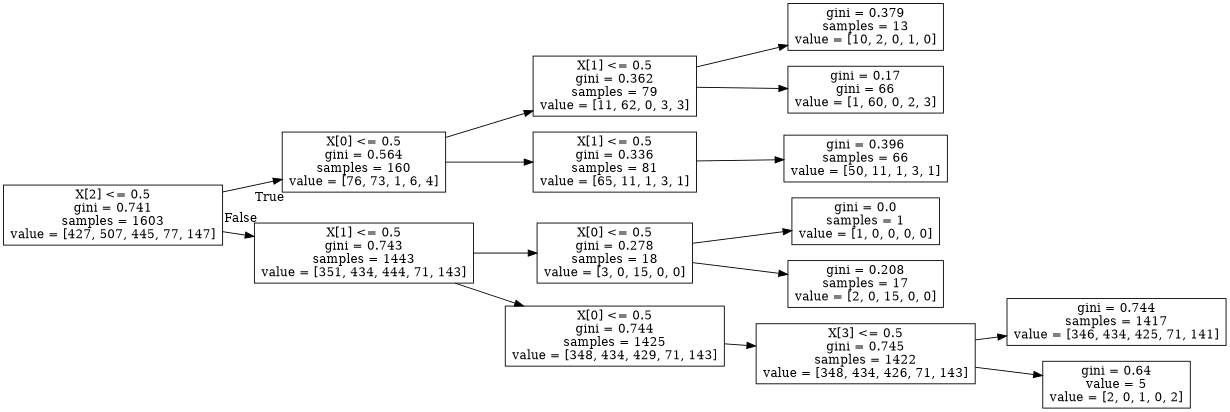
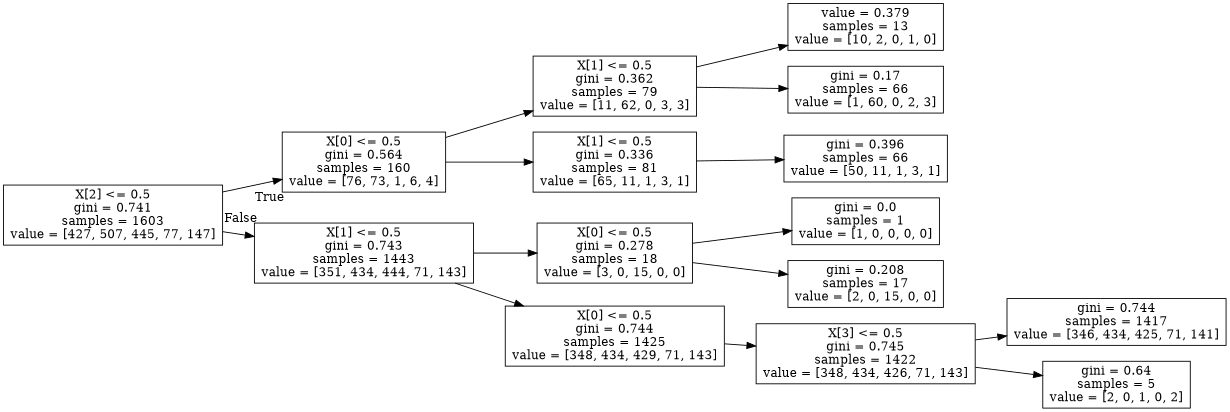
node "gini = 0.379 samples = 13 value = [10, 2, 0, 1, 0]": label "gini = 0.379 samples = 13 value = [10, 2, 0, 1, 0]" -> "value = 0.379 samples = 13 value = [10, 2, 0, 1, 0]"
node "gini = 0.17 gini = 66 value = [1, 60, 0, 2, 3]": label "gini = 0.17 gini = 66 value = [1, 60, 0, 2, 3]" -> "gini = 0.17 samples = 66 value = [1, 60, 0, 2, 3]"
node "gini = 0.64 value = 5 value = [2, 0, 1, 0, 2]": label "gini = 0.64 value = 5 value = [2, 0, 1, 0, 2]" -> "gini = 0.64 samples = 5 value = [2, 0, 1, 0, 2]"
